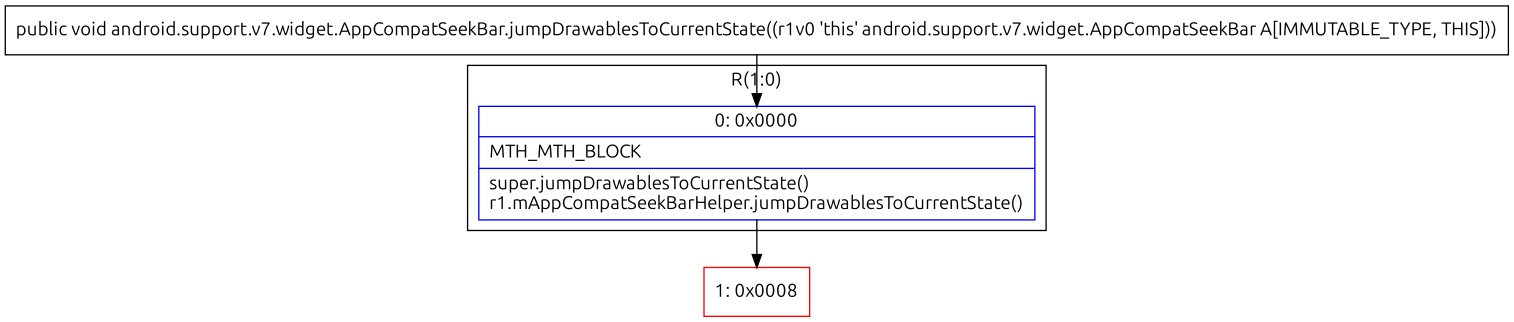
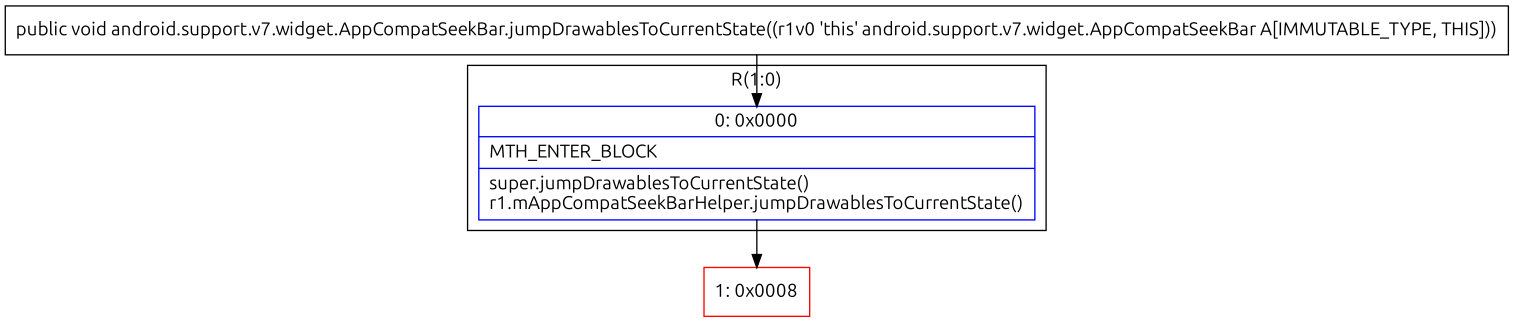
node "0: 0x0000": text "MTH_MTH_BLOCK" -> "MTH_ENTER_BLOCK"
